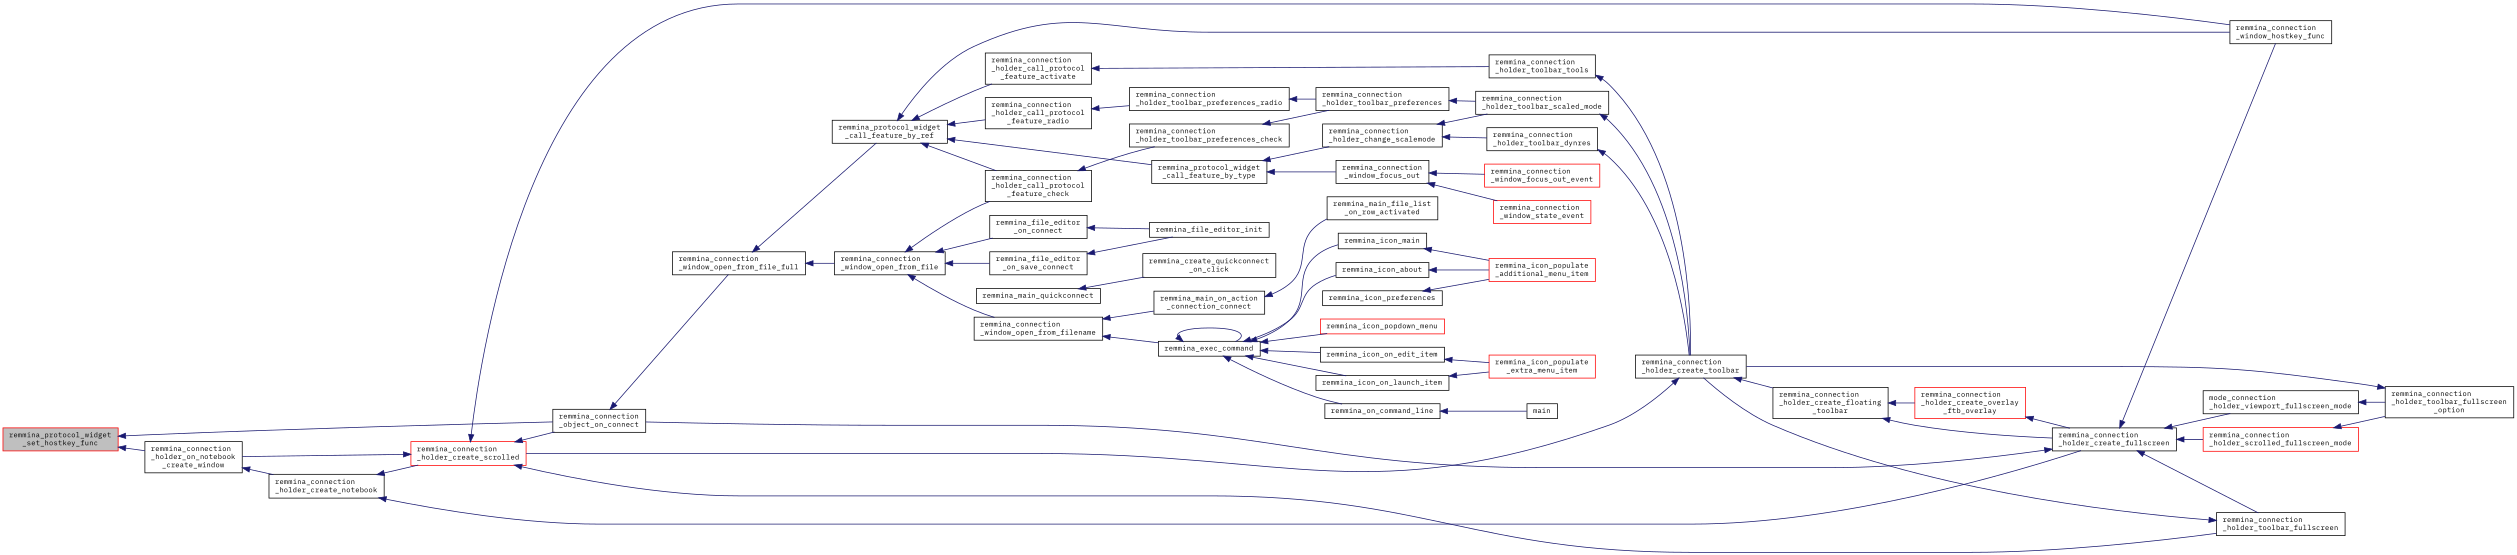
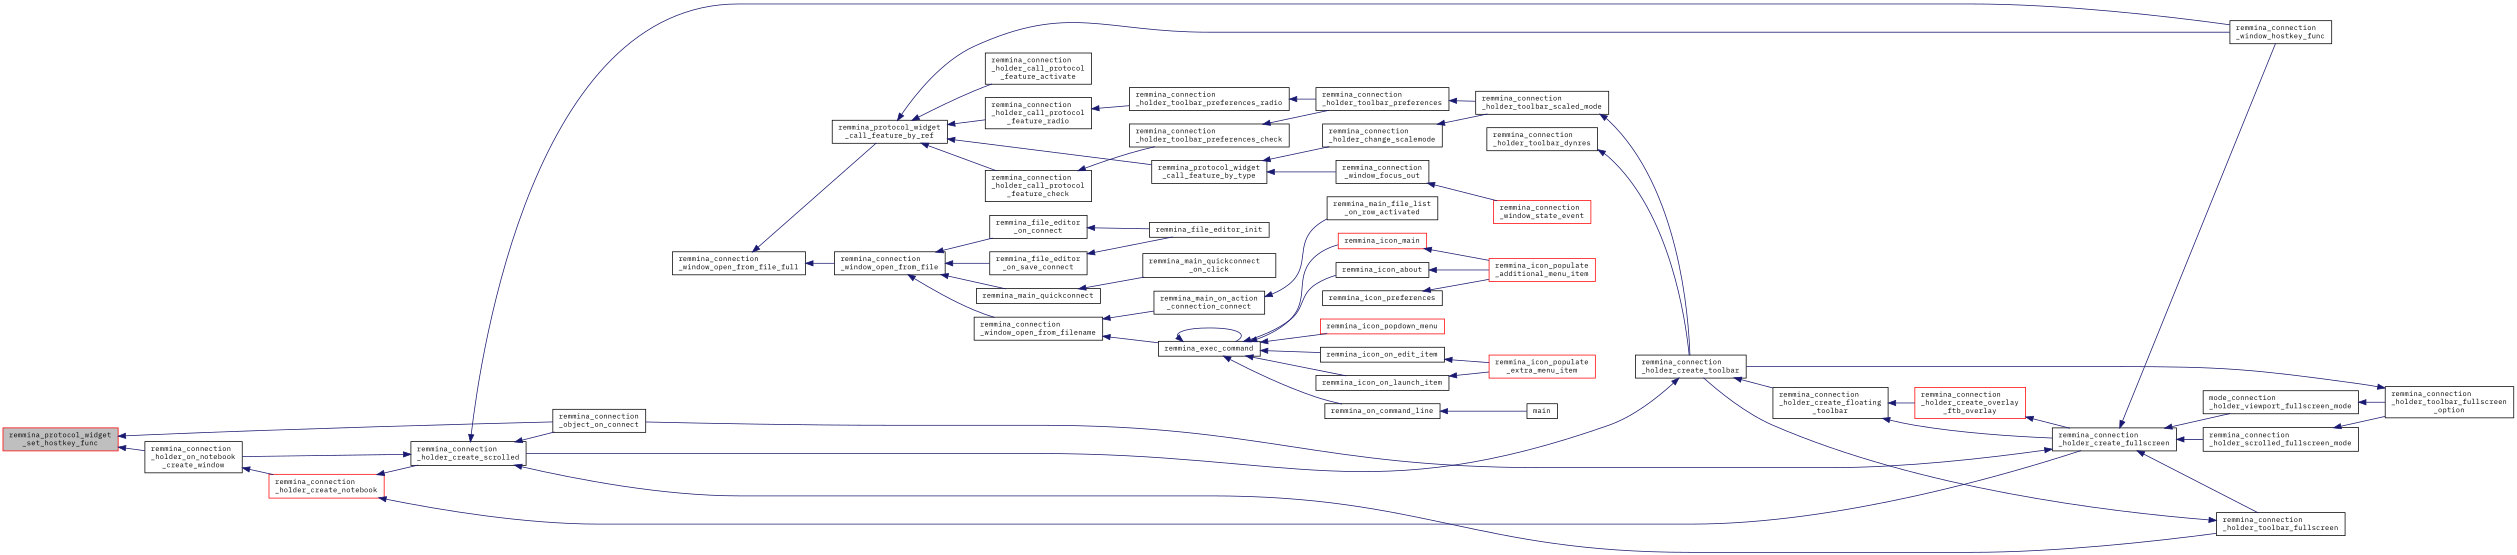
node "remmina_connection _holder_toolbar_tools": removed
edge "remmina_connection _holder_toolbar_dynres" -> "remmina_connection _holder_change_scalemode": removed
node "remmina_connection _window_focus_out_event": removed
edge "remmina_connection _holder_call_protocol _feature_check" -> "remmina_connection _window_open_from_file": now "remmina_main_quickconnect" -> "remmina_connection _window_open_from_file"
node "remmina_icon_main": color black -> red
node "remmina_create_quickconnect _on_click": label "remmina_create_quickconnect _on_click" -> "remmina_main_quickconnect _on_click"
edge "remmina_connection _window_open_from_file_full" -> "remmina_connection _object_on_connect": removed
node "remmina_connection _holder_scrolled_fullscreen_mode": color red -> black
node "remmina_connection _holder_create_scrolled": color red -> black
node "remmina_connection _holder_create_notebook": color black -> red
